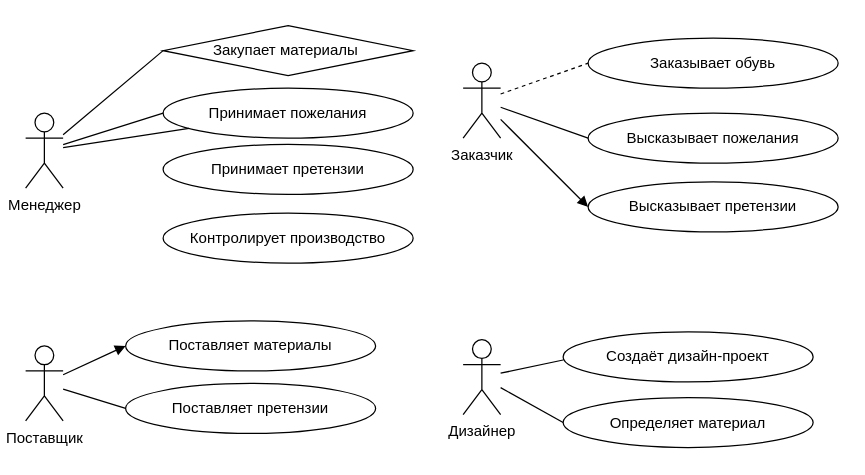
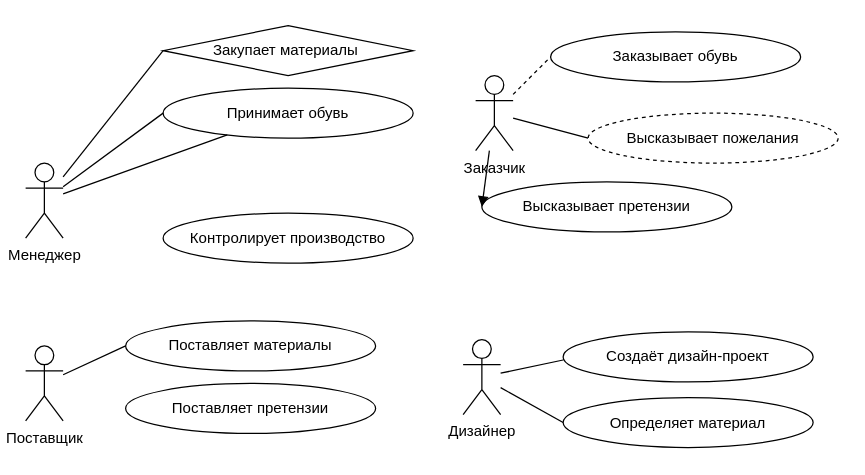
node "Заказывает обувь": moved (713, 63) -> (676, 57)
node "Заказчик": moved (482, 101) -> (494, 113)
node "Принимает пожелания": label "Принимает пожелания" -> "Принимает обувь"
node "Высказывает пожелания": style solid -> dashed
node "Менеджер": moved (44, 151) -> (44, 201)
node "Принимает претензии": removed
node "Высказывает претензии": moved (713, 207) -> (607, 207)
edge "Поставщик" -> "Поставляет материалы": arrowhead block -> none
edge "Поставщик" -- "Поставляет претензии": removed
